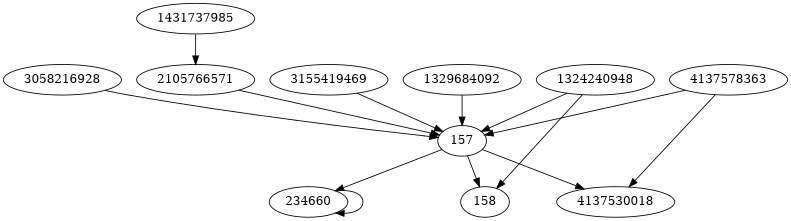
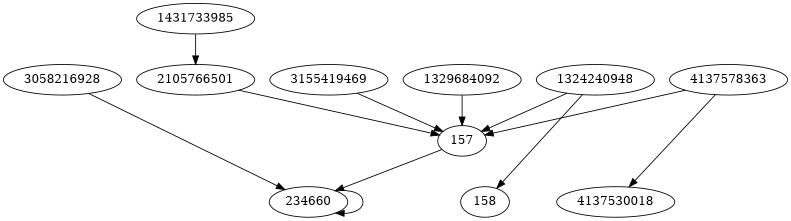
node "1431737985": label "1431737985" -> "1431733985"
node "2105766571": label "2105766571" -> "2105766501"
edge "3058216928" -> "157": now "3058216928" -> "234660"
edge "157" -> "158": removed
edge "157" -> "4137530018": removed
